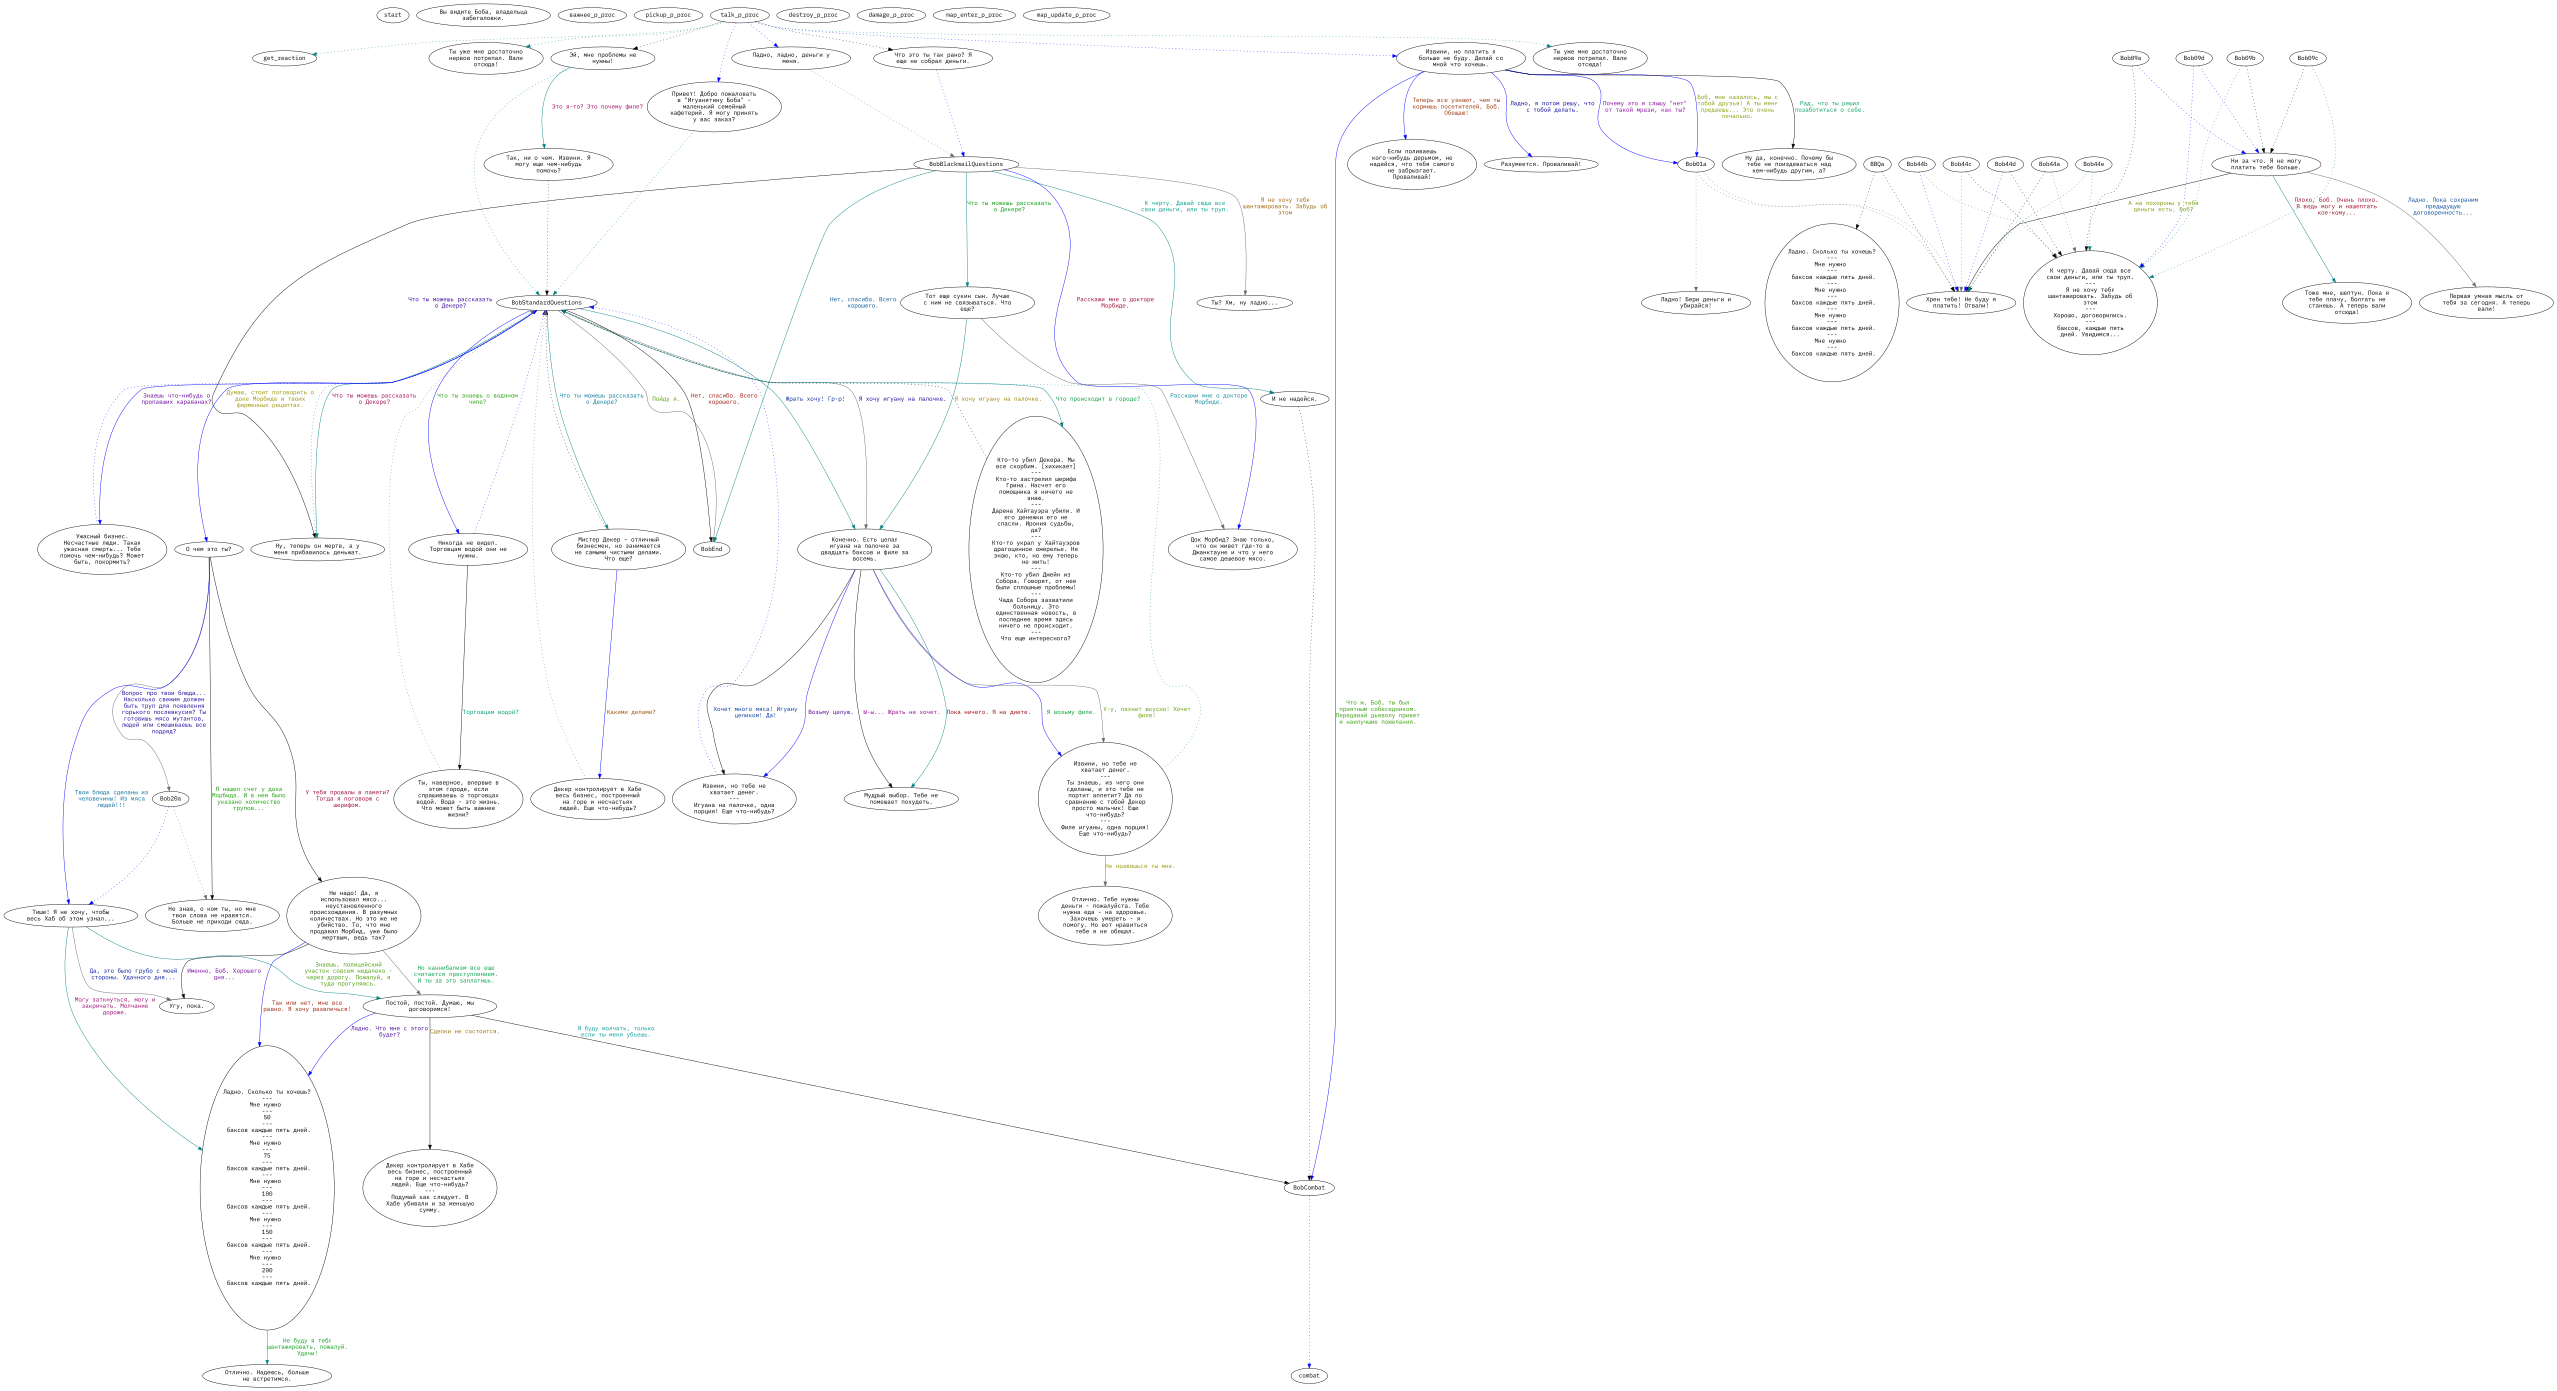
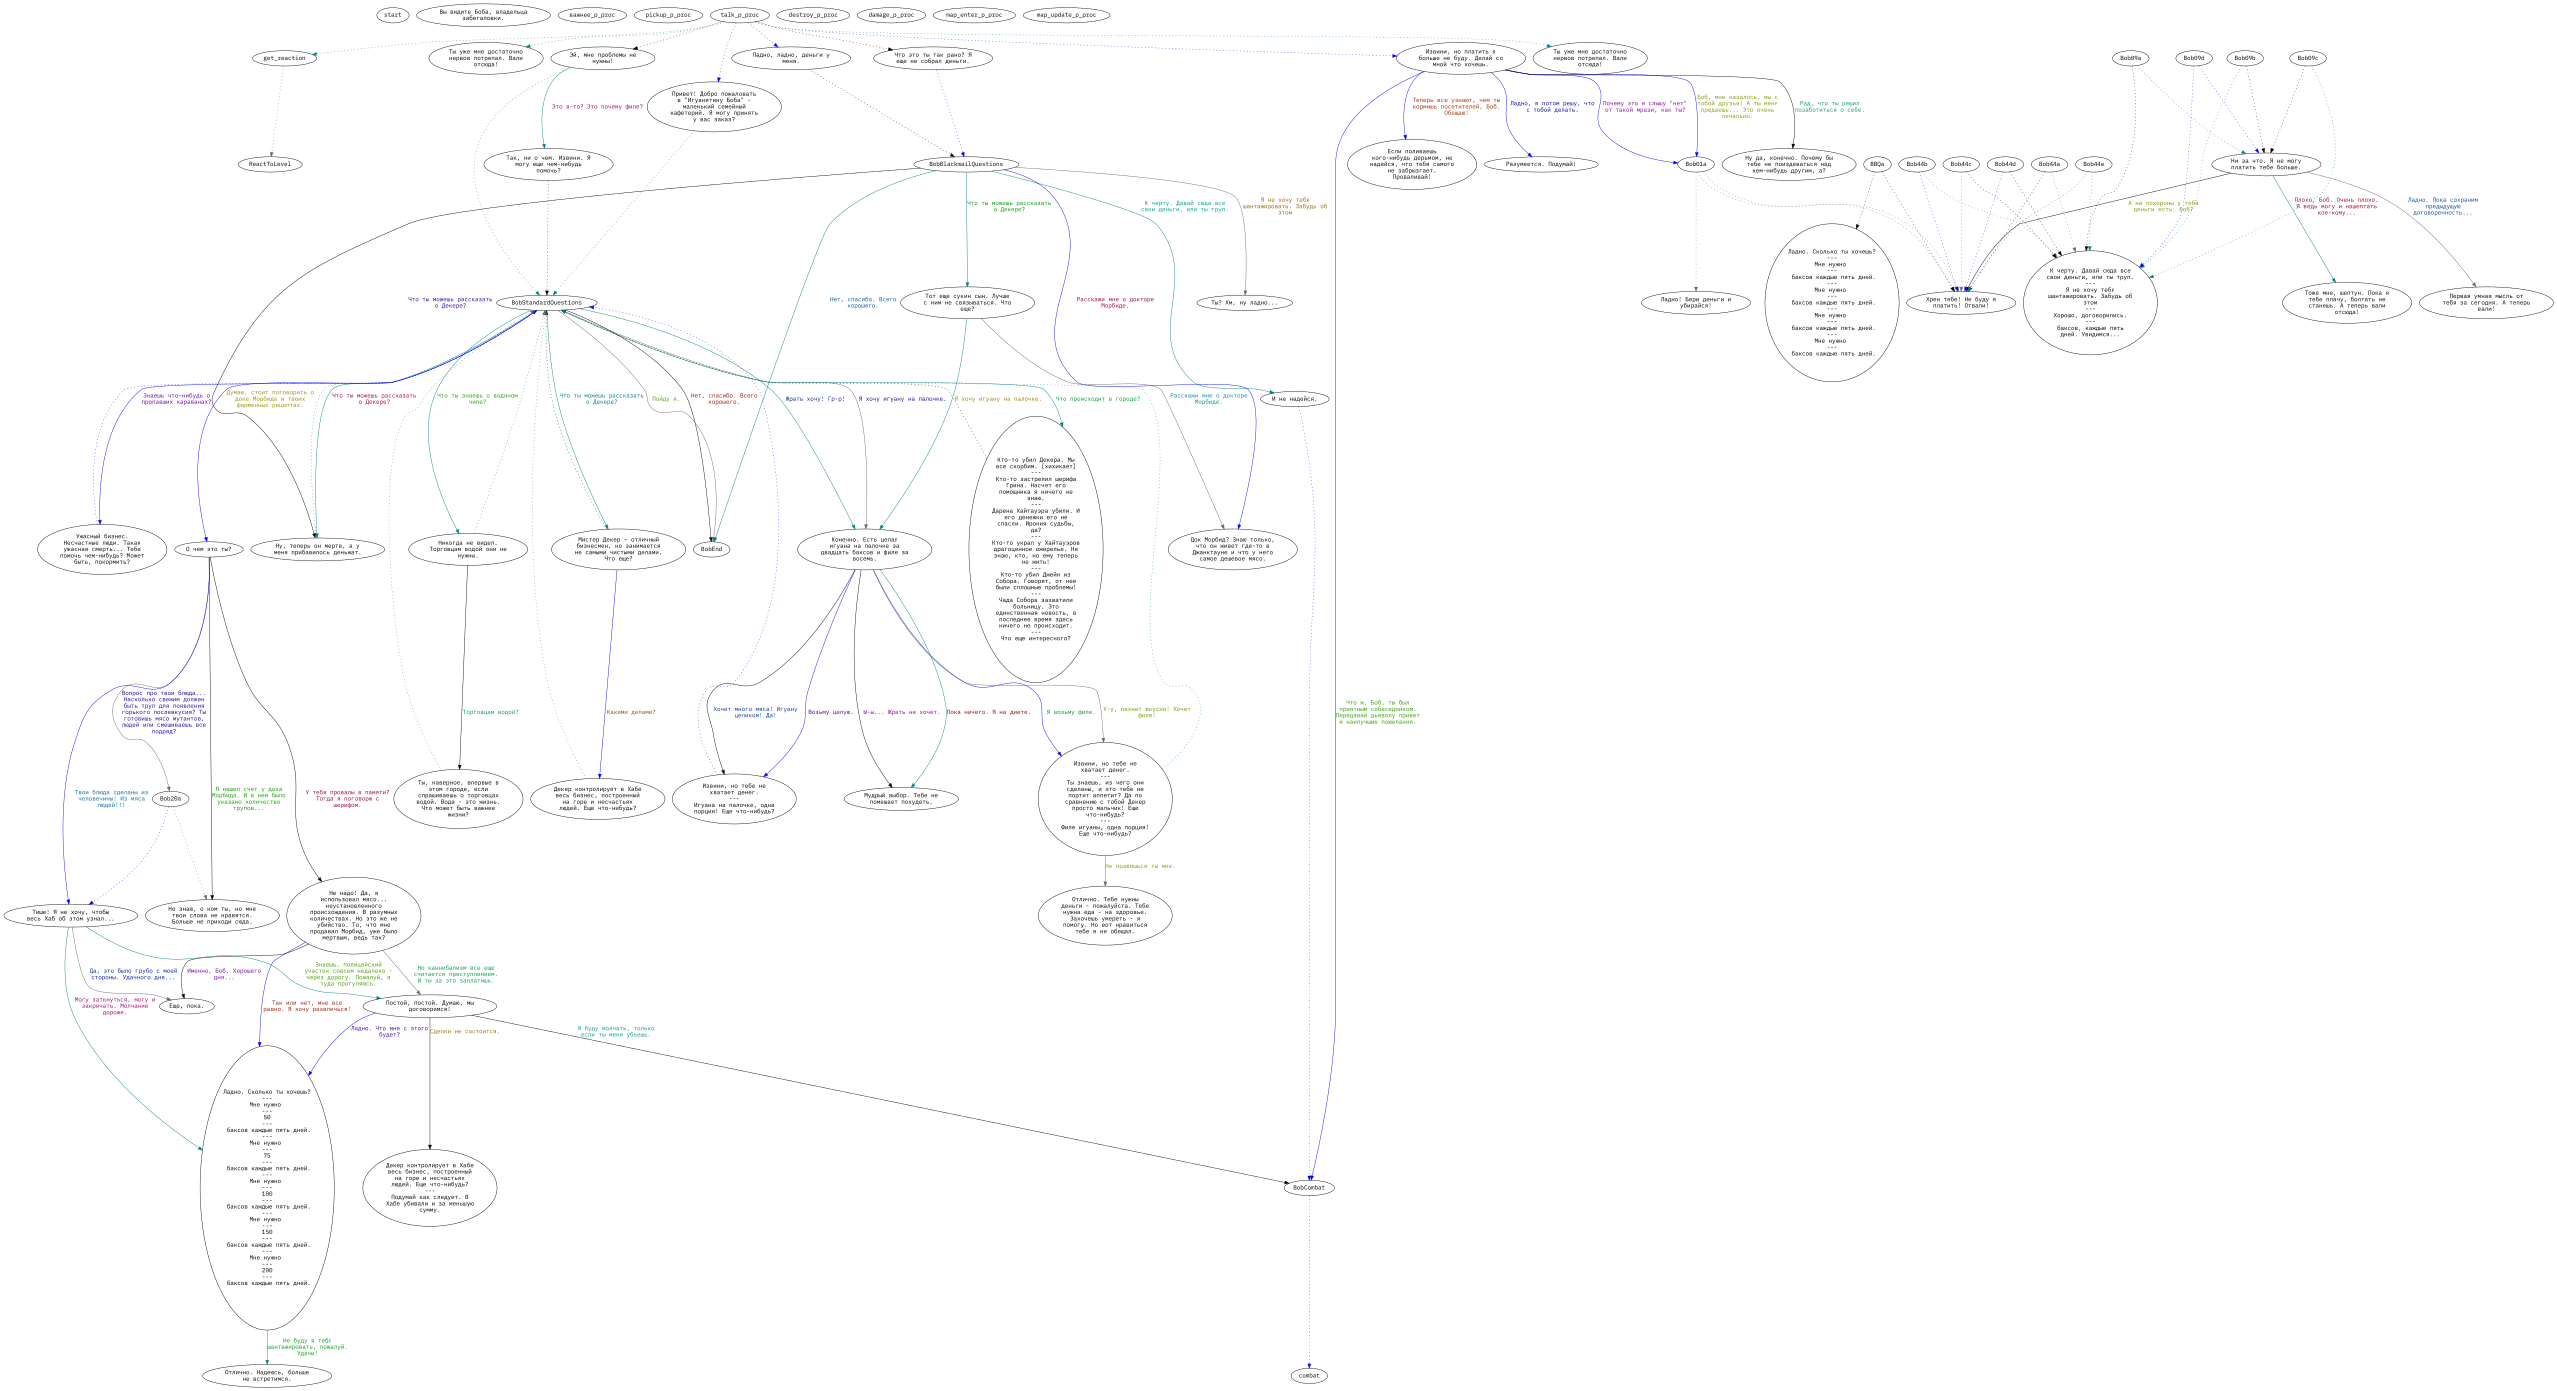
edge "Ладно, ладно, деньги у меня." -> "BobBlackmailQuestions": color gray40 -> black
edge "Bob09a" -> "Ни за что. Я не могу платить тебе больше.": color blue -> teal
node "ReactToLevel": added
node "Разумеется. Проваливай!": label "Разумеется. Проваливай!" -> "Разумеется. Подумай!"
edge "BobStandardQuestions" -> "Никогда не видел. Торговцам водой они не нужны.": color blue -> teal
edge "Никогда не видел. Торговцам водой они не нужны." -> "BobStandardQuestions": color blue -> teal
edge "И не надейся." -> "BobCombat": color black -> blue
node "Угу, пока.": label "Угу, пока." -> "Еще, пока."
